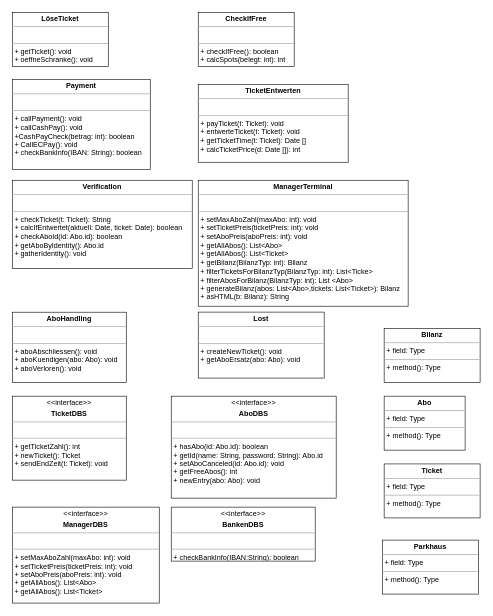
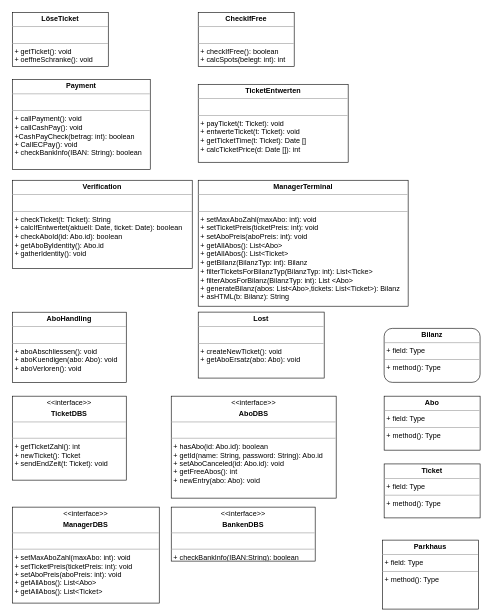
node "Bilanz + field: Type + method(): Type": shape rectangle -> rounded rectangle
node "Abo + field: Type + method(): Type": size 81x54 -> 96x54
node "Parkhaus + field: Type + method(): Type": size 96x54 -> 96x69
